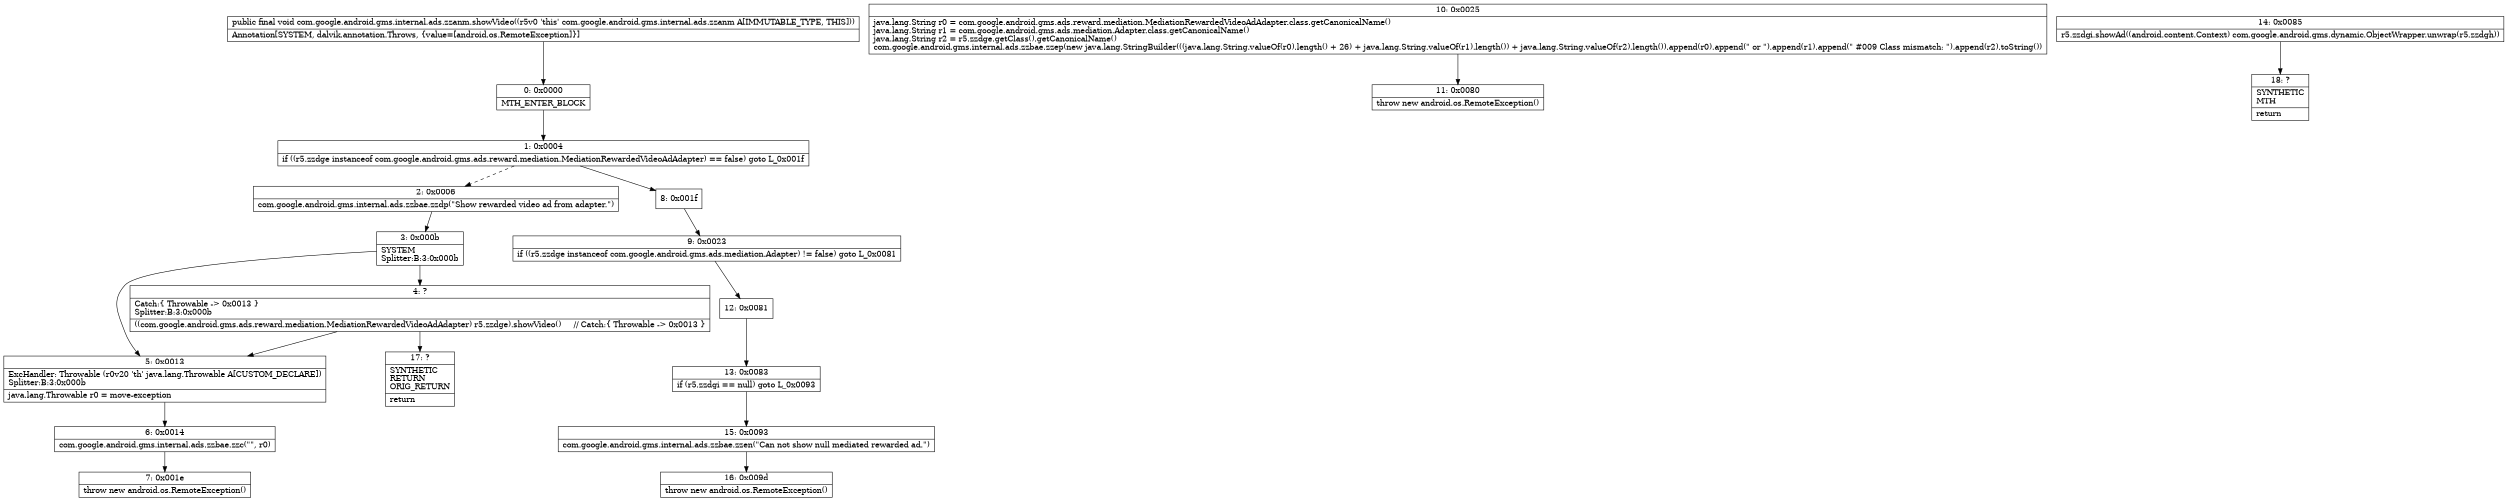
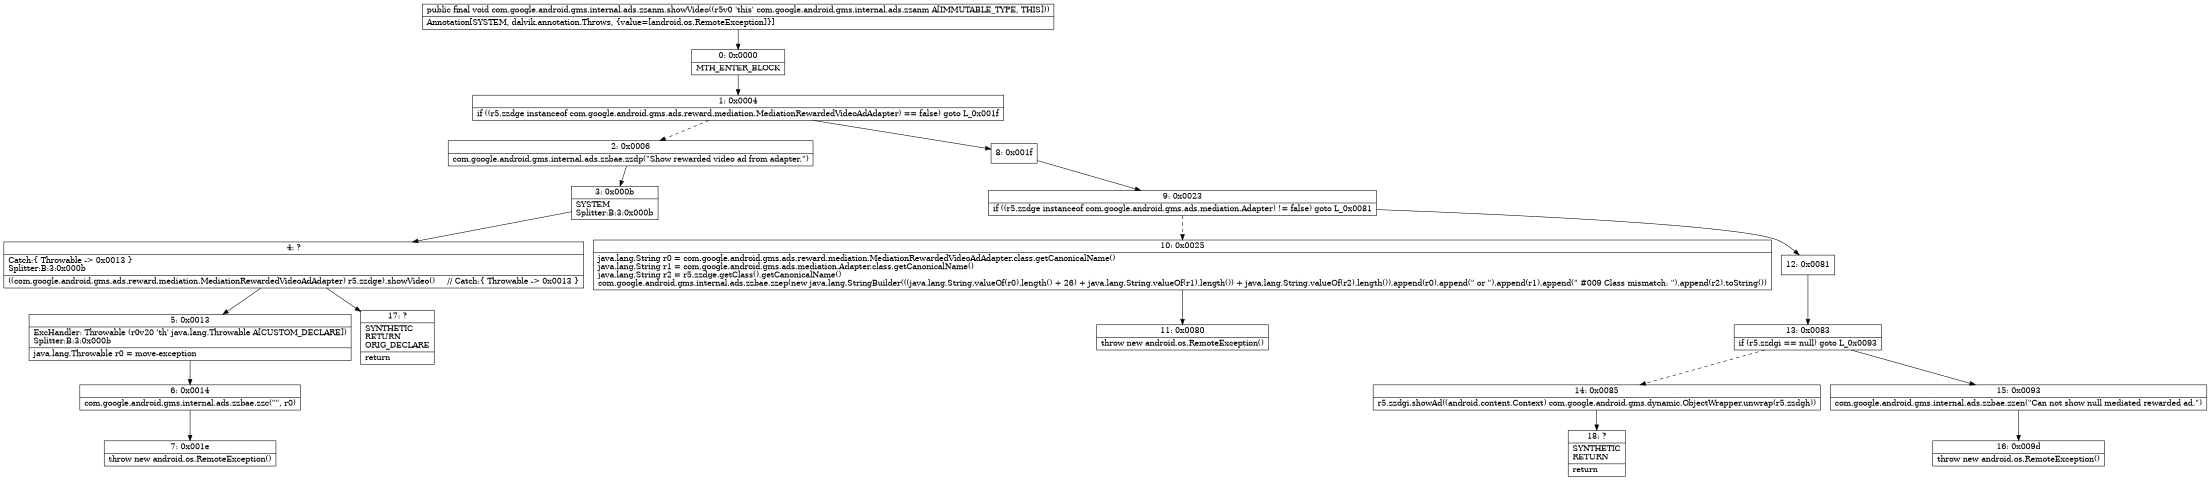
node "18: ?": text "MTH" -> "RETURN"
edge "9: 0x0023" -> "10: 0x0025": added
edge "3: 0x000b" -> "5: 0x0013": removed
edge "13: 0x0083" -> "14: 0x0085": added
node "17: ?": text "ORIG_RETURN" -> "ORIG_DECLARE"
